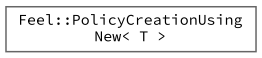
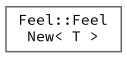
node "Feel::PolicyCreationUsing New< T >": label "Feel::PolicyCreationUsing New< T >" -> "Feel::Feel New< T >"
